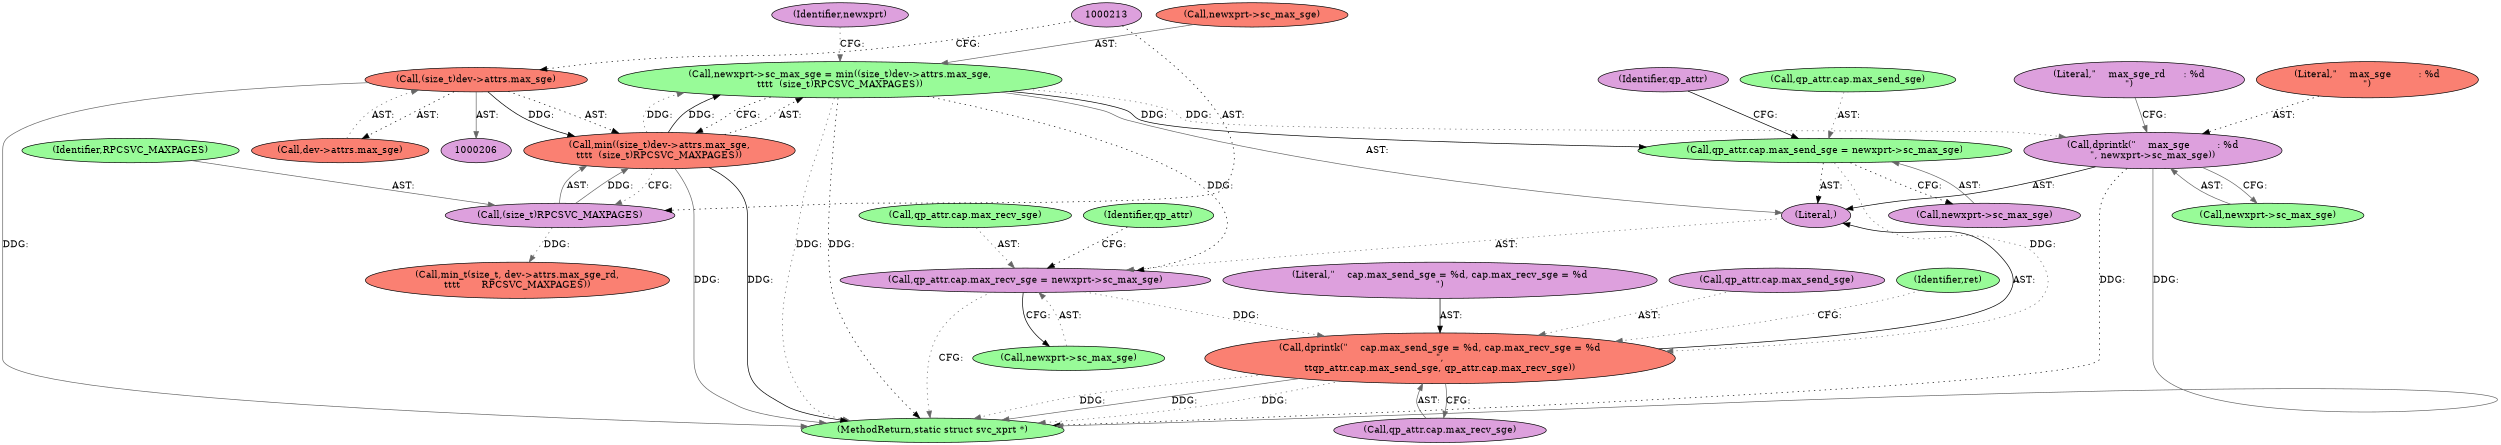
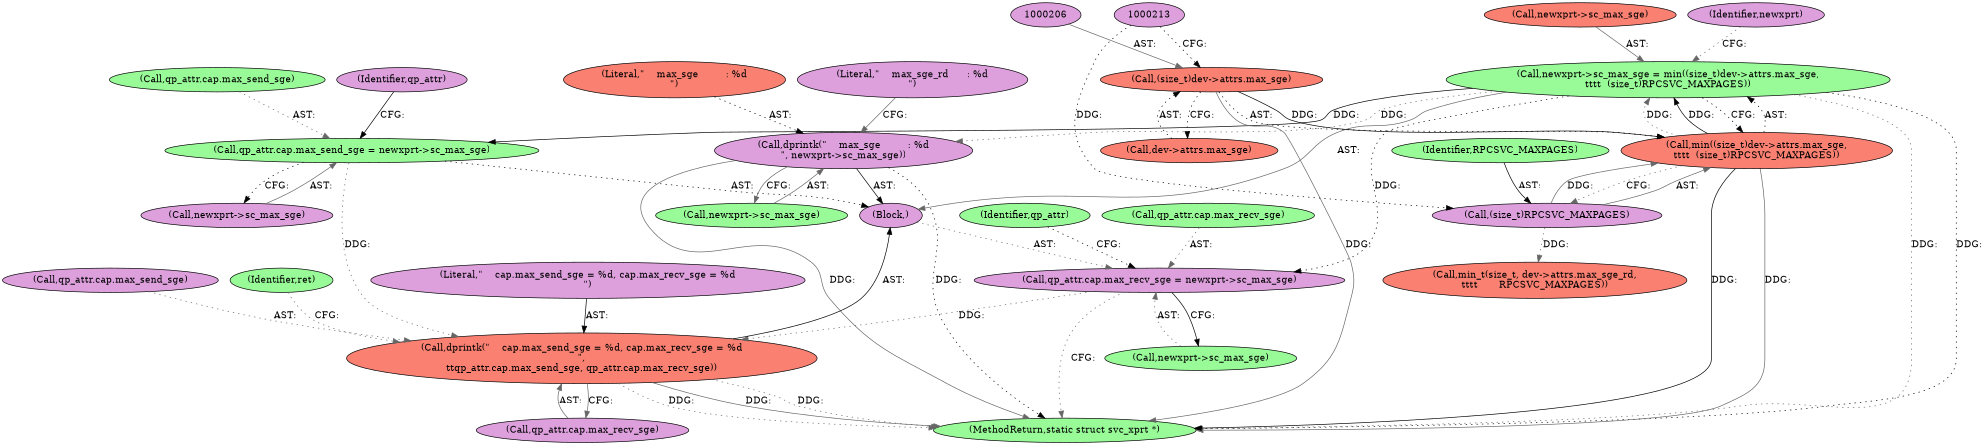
edge "(Call,dev->attrs.max_sge)" -> "(Call,(size_t)dev->attrs.max_sge)": color gray40 -> black
edge "(Call,(size_t)dev->attrs.max_sge)" -> "1000206": reversed
edge "(Call,(size_t)dev->attrs.max_sge)" -> "(Call,dev->attrs.max_sge)": label "AST: " -> "CFG: "
edge "1000213" -> "(Call,(size_t)RPCSVC_MAXPAGES)": label "AST: " -> "DDG: "
edge "(Identifier,RPCSVC_MAXPAGES)" -> "(Call,(size_t)RPCSVC_MAXPAGES)": color gray40 -> black
node "(Literal,)": label "(Literal,)" -> "(Block,)"
